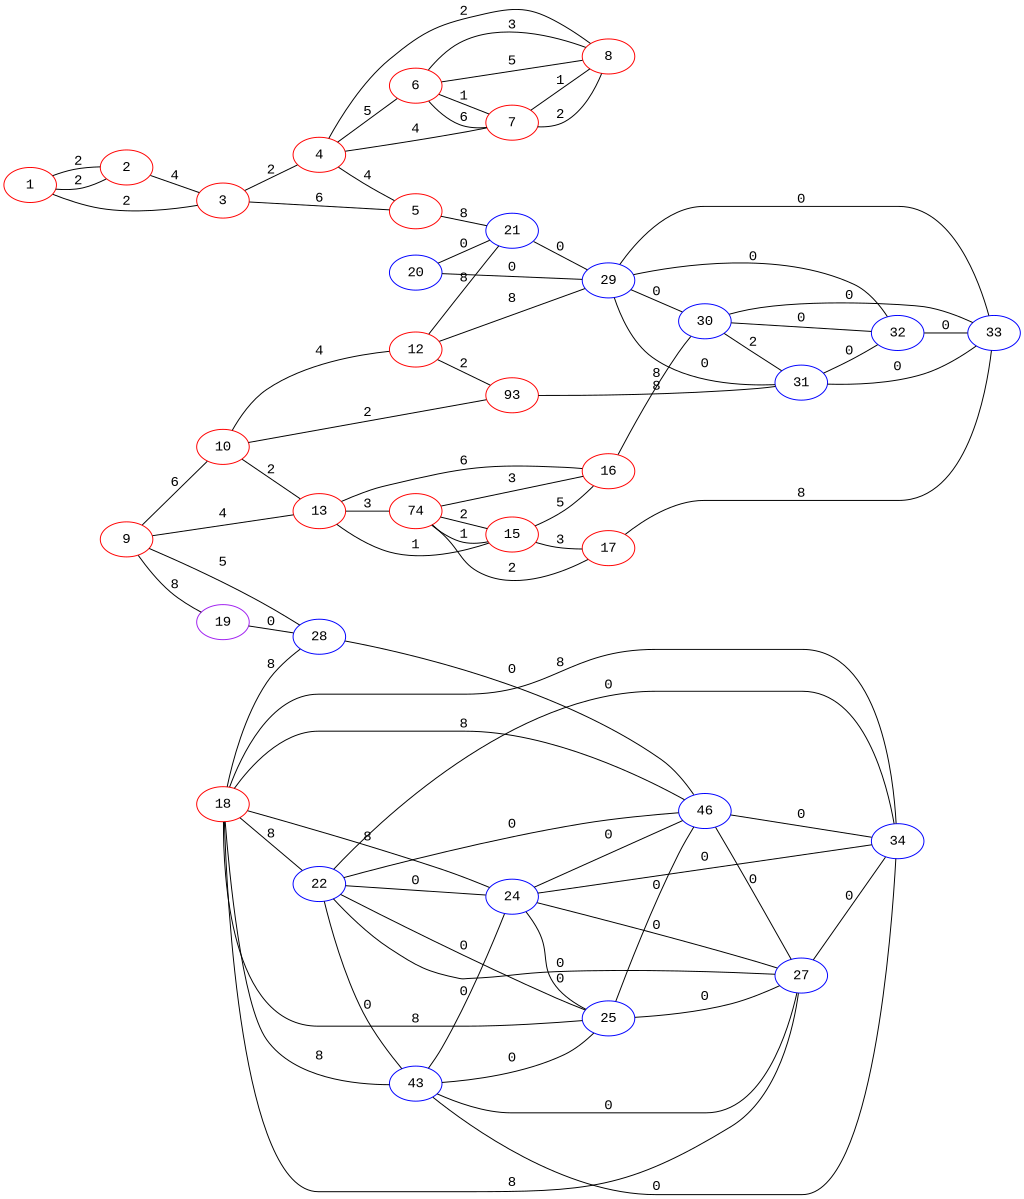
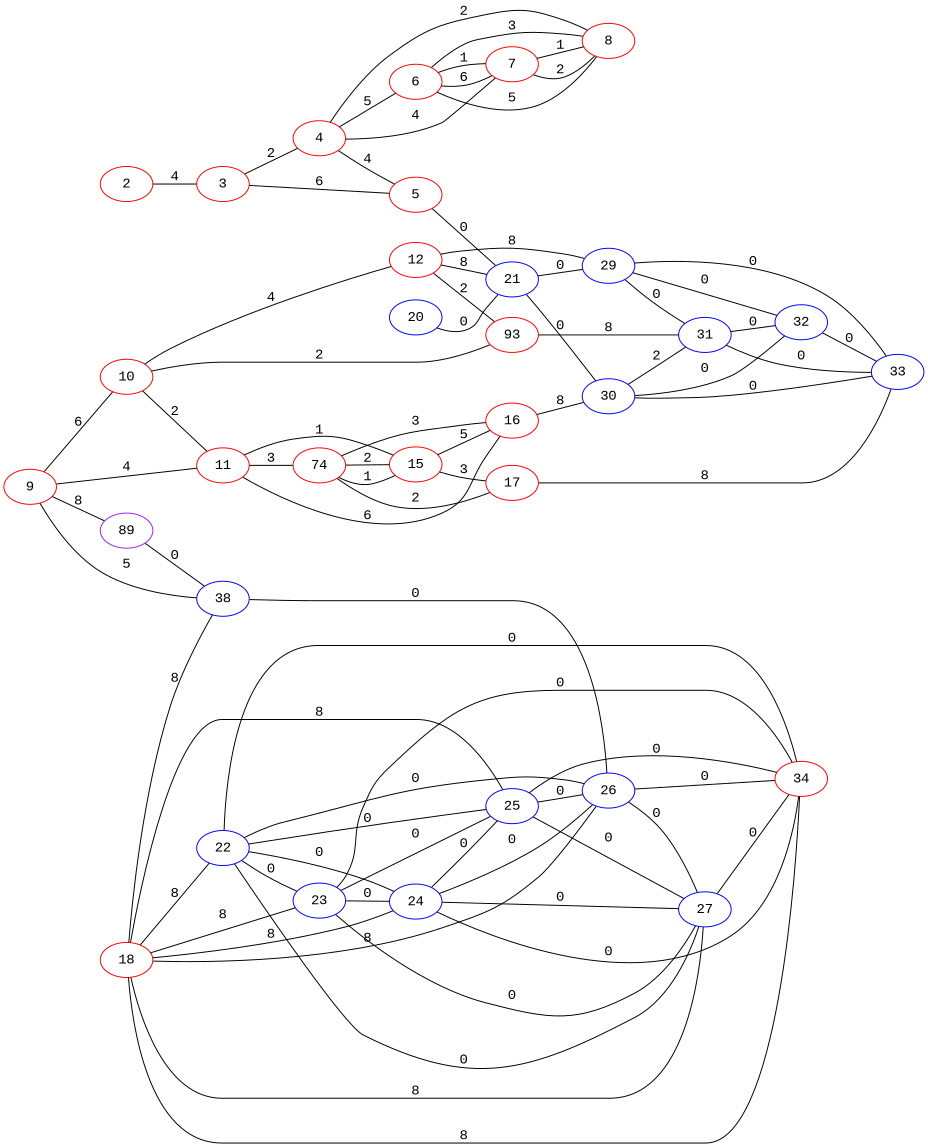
node "1": removed
edge "5" -- "21": label "8" -> "0"
edge "20" -- "29": removed, label "0"
edge "29" -- "30": now "21" -- "30"
node "13": label "13" -> "11"
node "19": label "19" -> "89"
node "28": label "28" -> "38"
edge "34" -- "25": added, label "0"
node "46": label "46" -> "26"
node "34": color blue -> red
node "43": label "43" -> "23"
